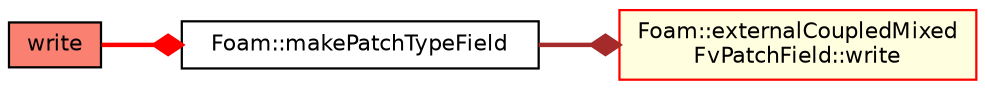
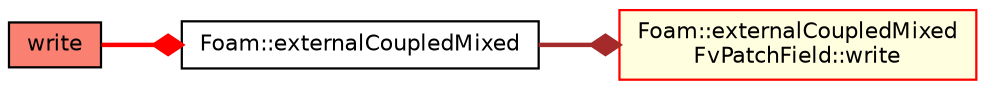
node "Foam::makePatchTypeField": label "Foam::makePatchTypeField" -> "Foam::externalCoupledMixed"
